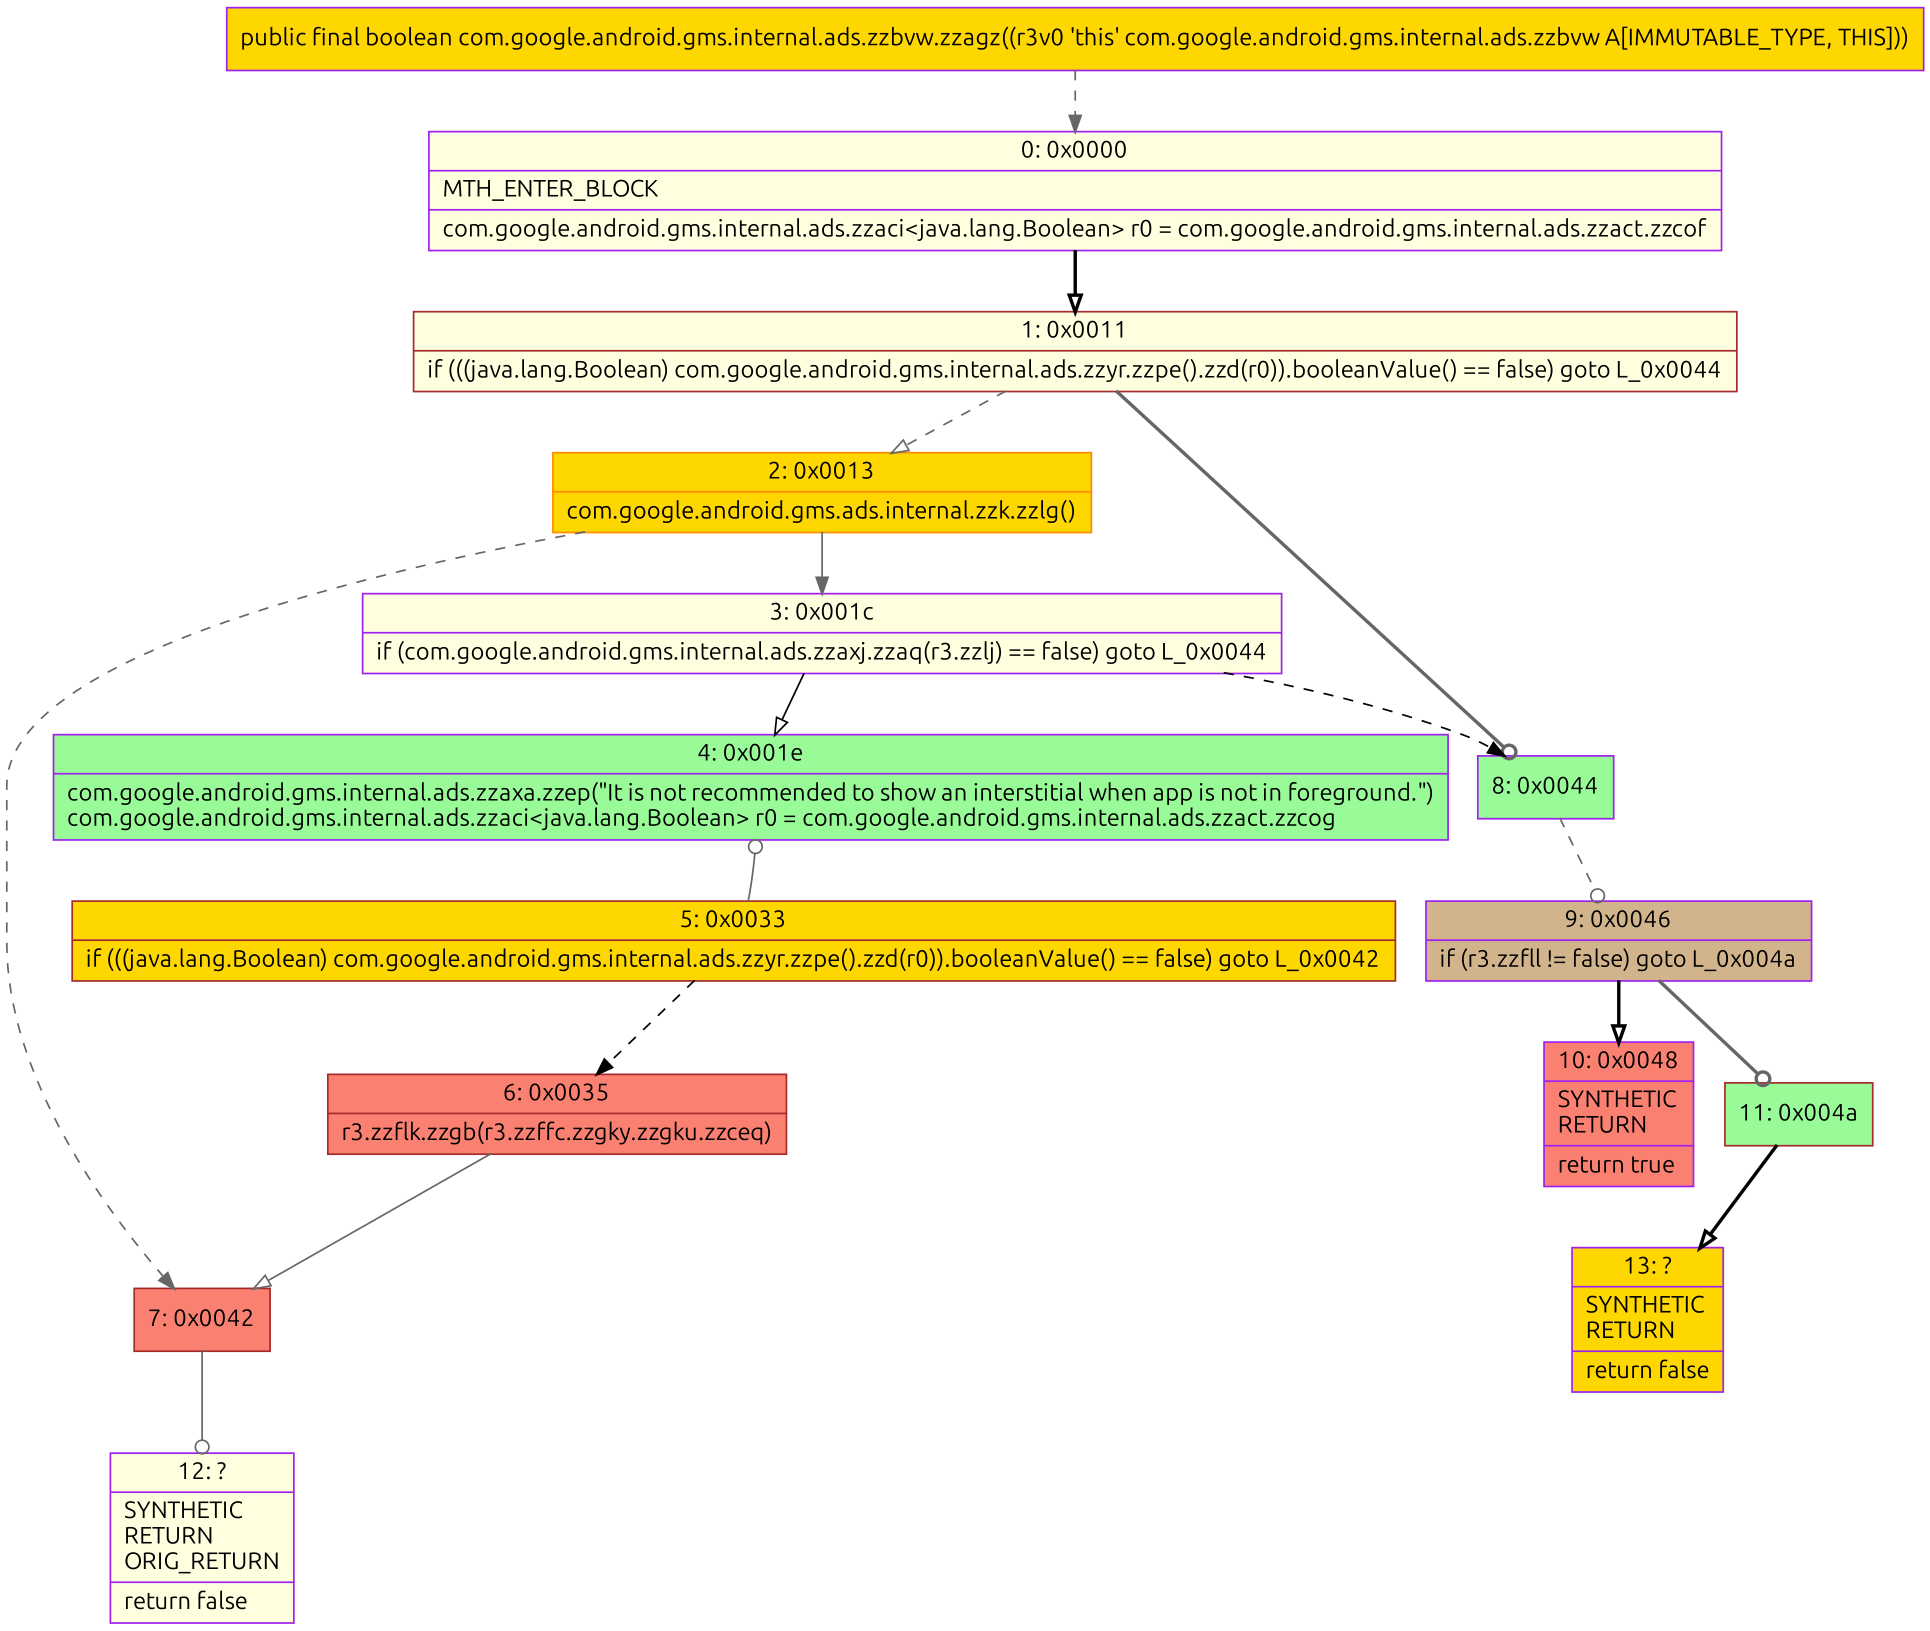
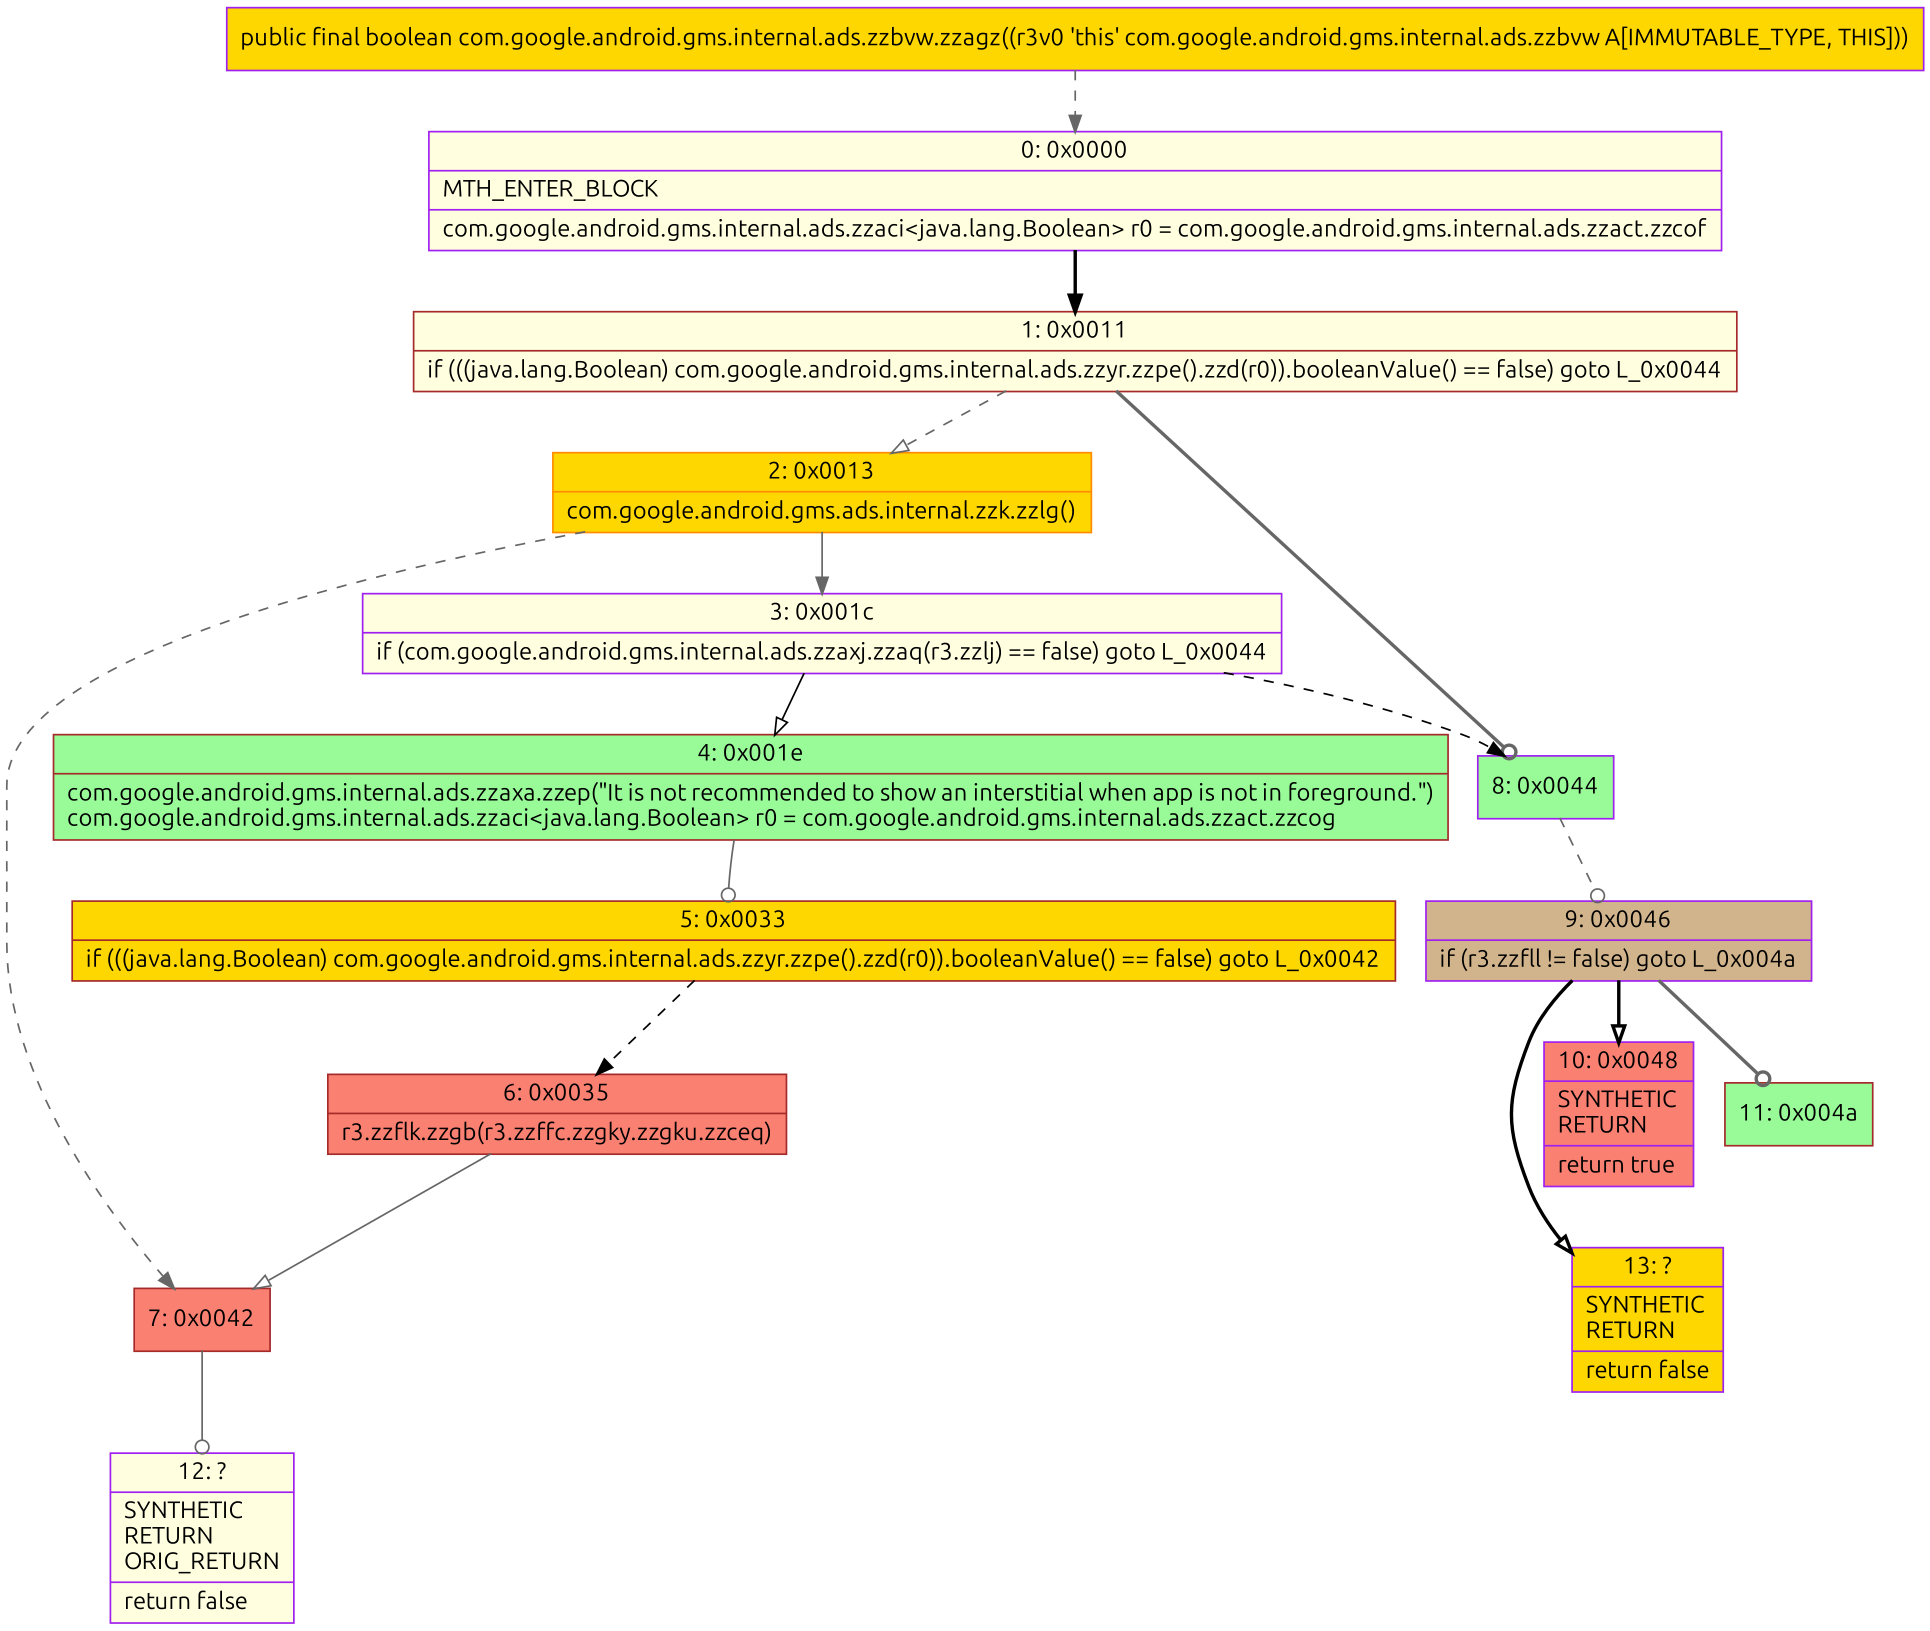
edge "0: 0x0000" -> "1: 0x0011": arrowhead onormal -> normal
node "4: 0x001e": color purple -> brown
edge "5: 0x0033" -> "4: 0x001e": reversed
edge "11: 0x004a" -> "13: ?": now "9: 0x0046" -> "13: ?"
